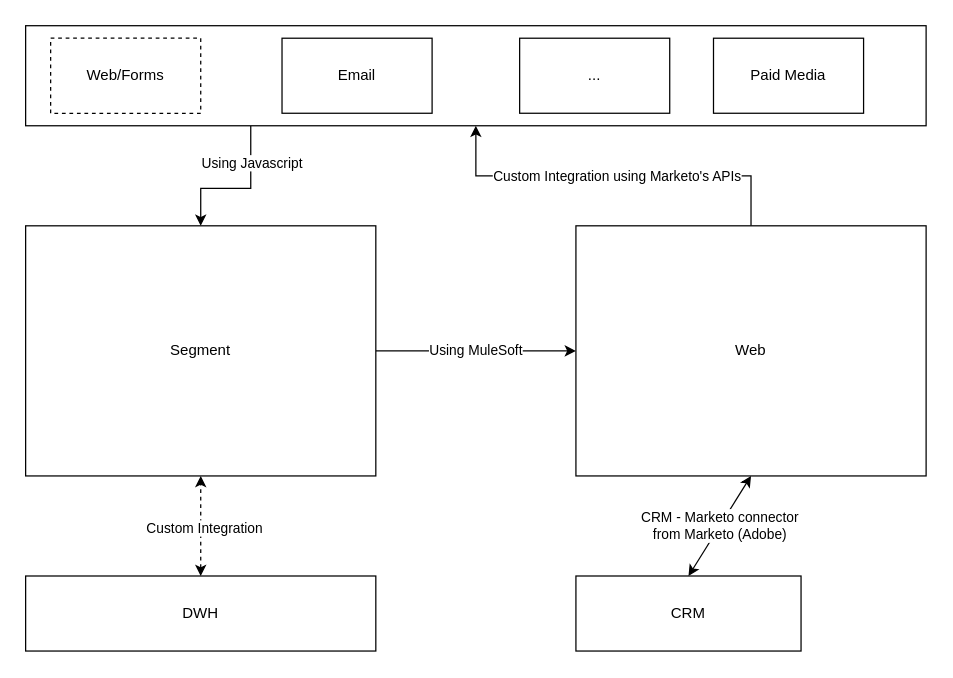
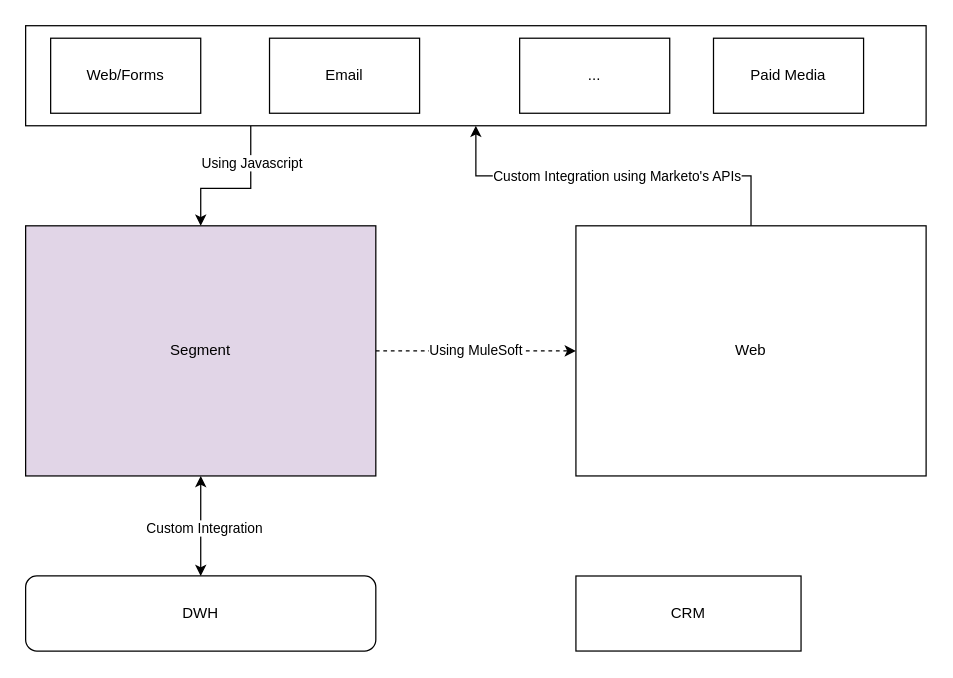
node "Web/Forms": style dashed -> solid
node "Email": moved (357, 76) -> (344, 76)
node "Segment": fillcolor #ffffff -> #e1d5e7
edge "Segment" -> "Web": style solid -> dashed
edge "Segment" -- "DWH": style dashed -> solid
edge "Web" -- "CRM": removed, label "CRM - Marketo connector from Marketo (Adobe)"
node "DWH": shape rectangle -> rounded rectangle
